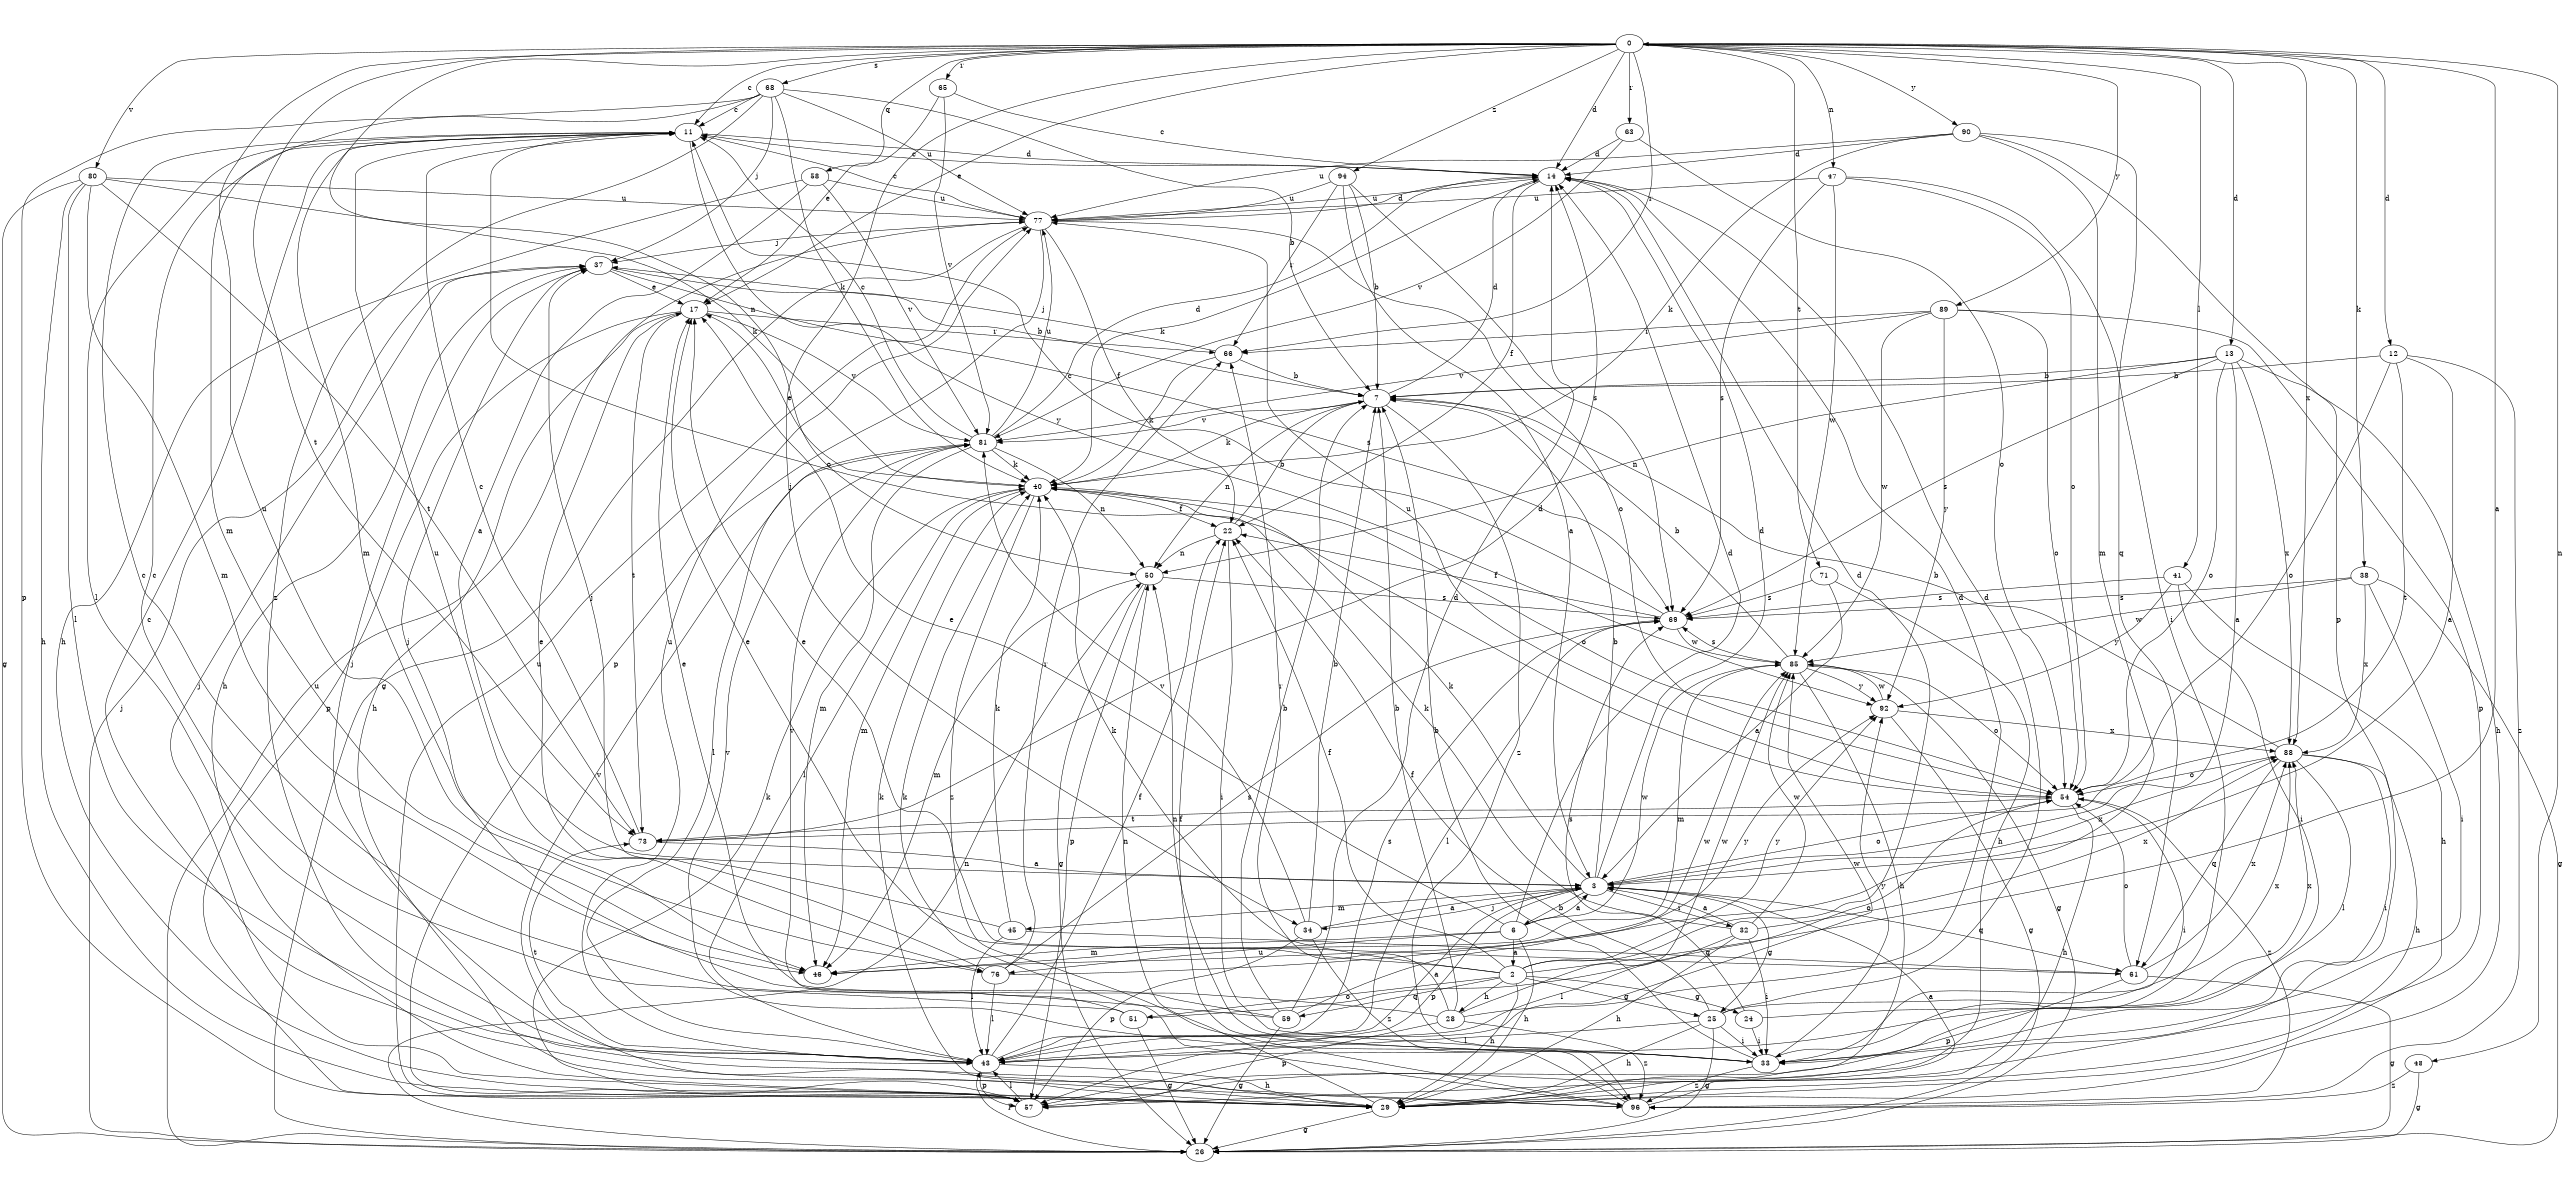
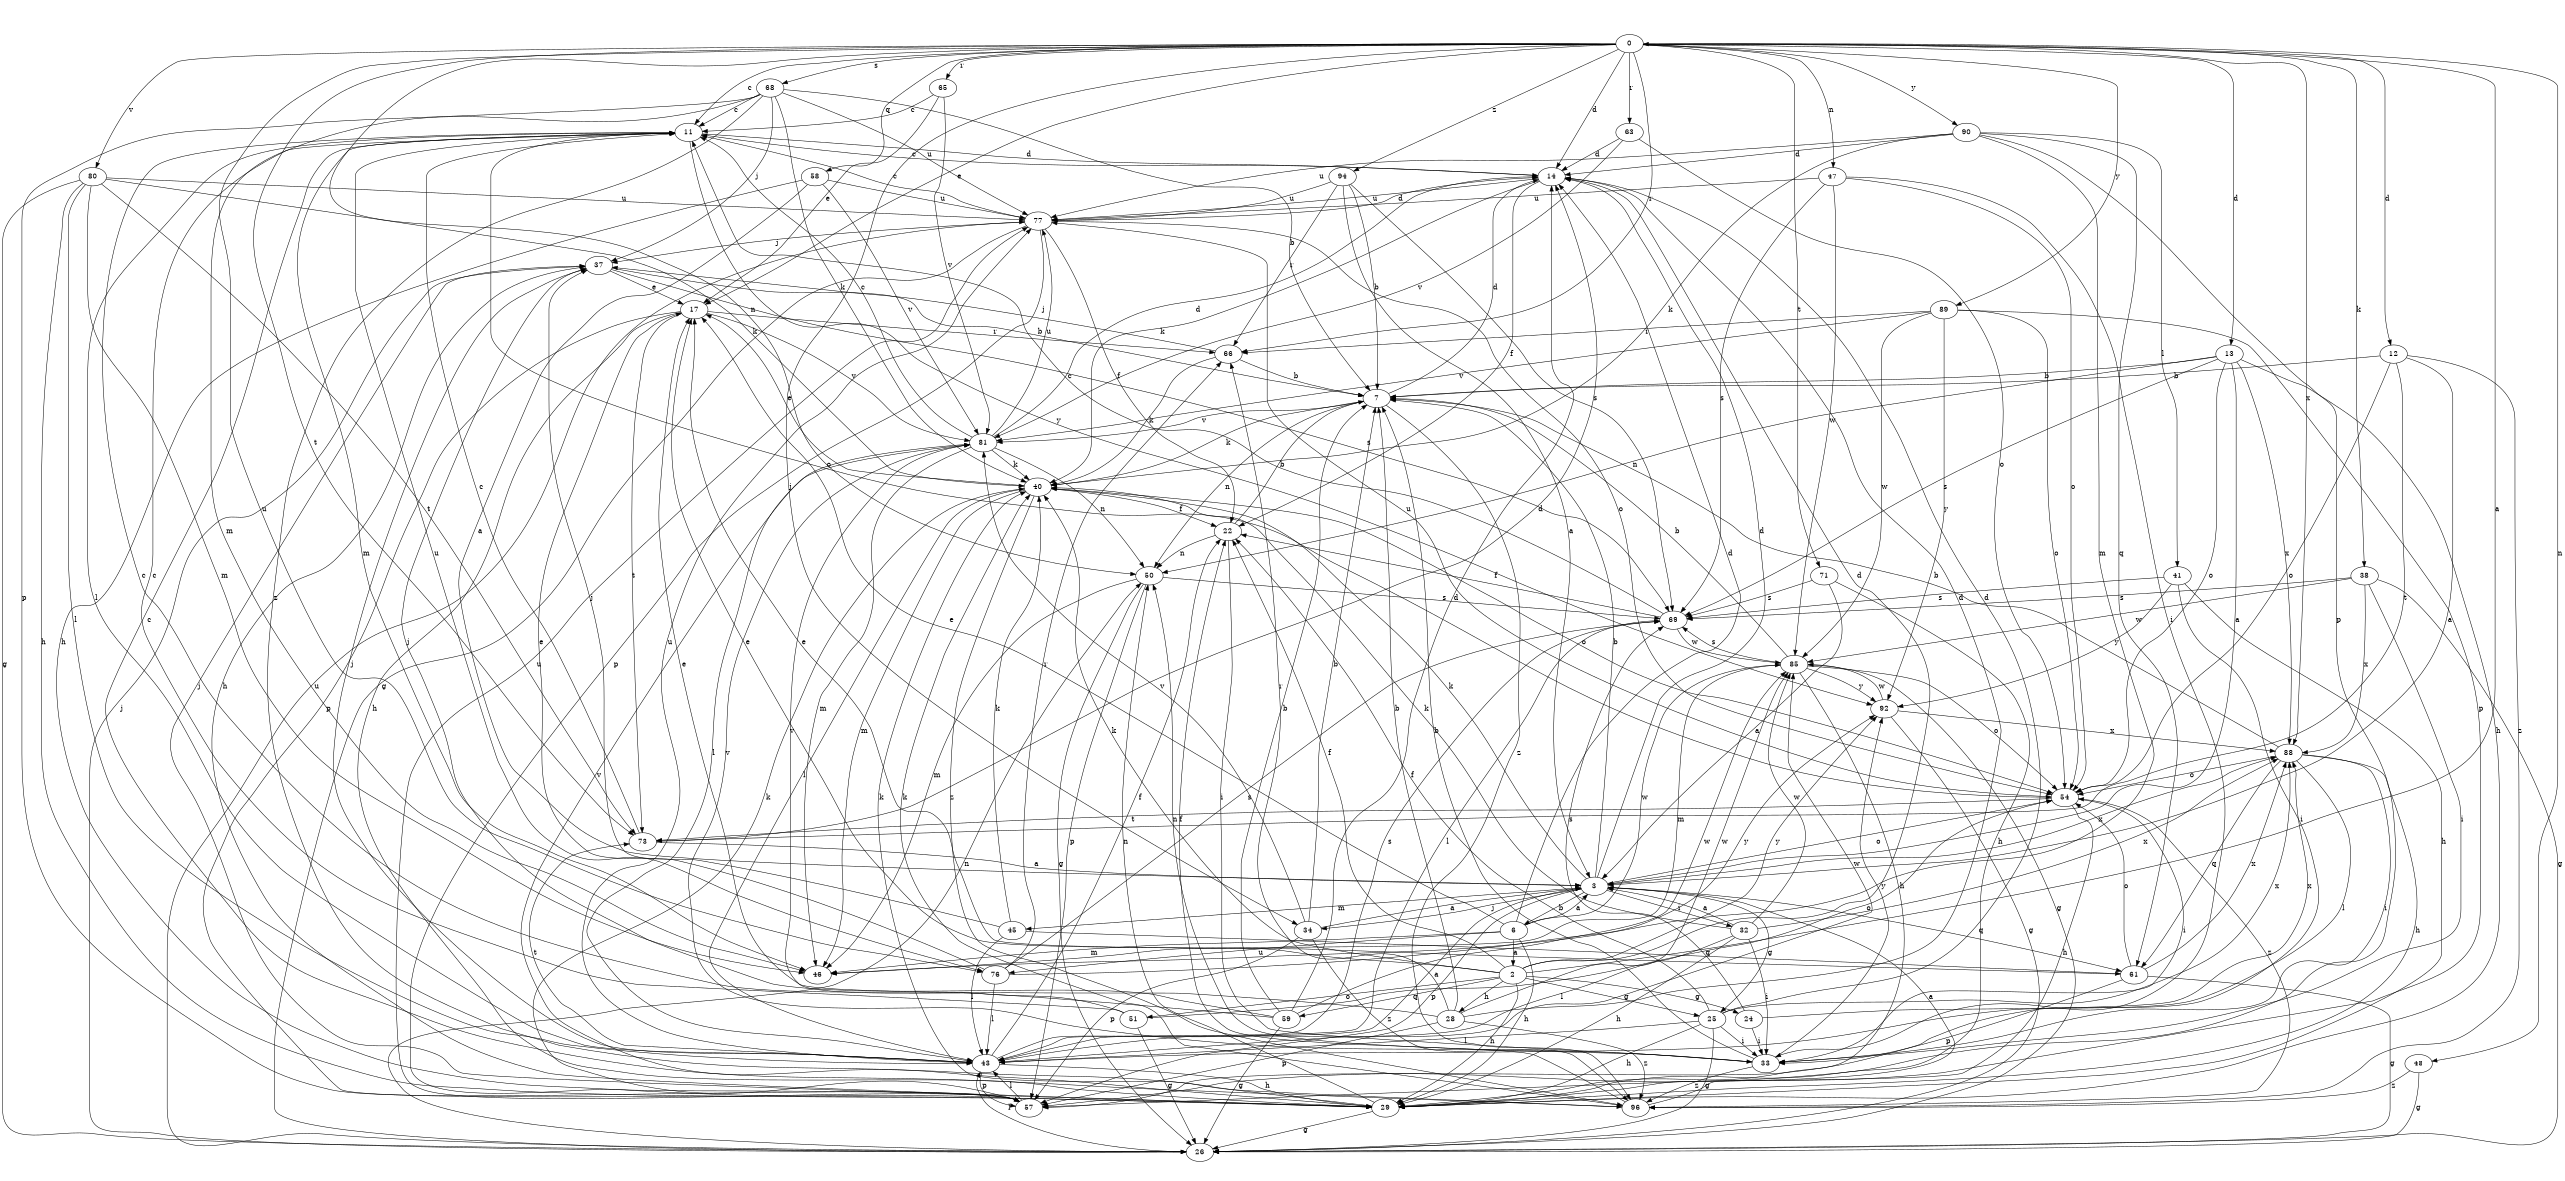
edge "0" -> "41": now "90" -> "41"
edge "65" -> "14": now "65" -> "11"
